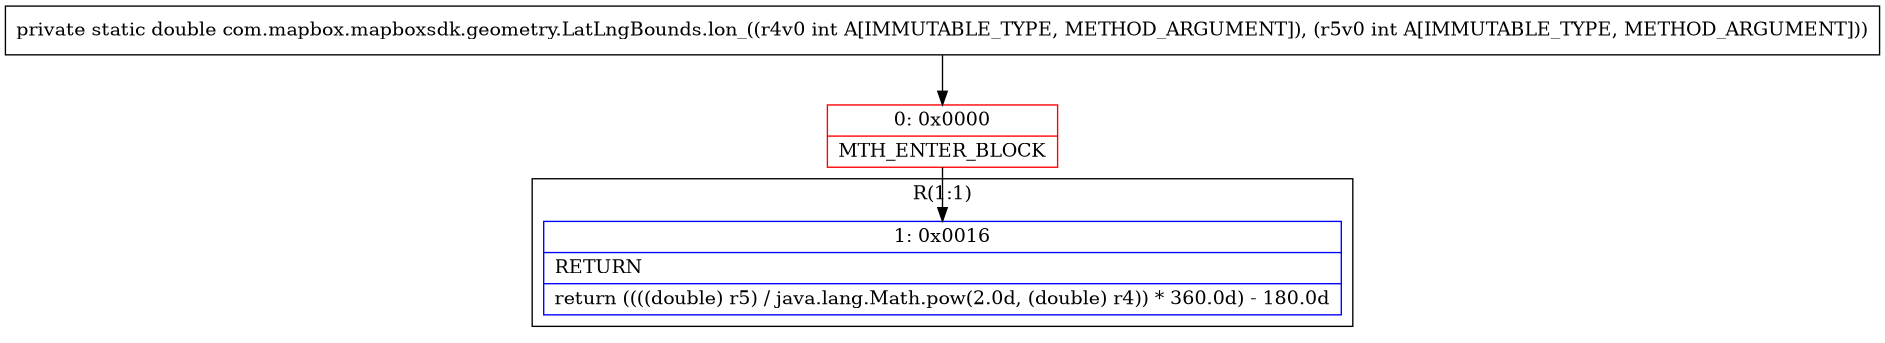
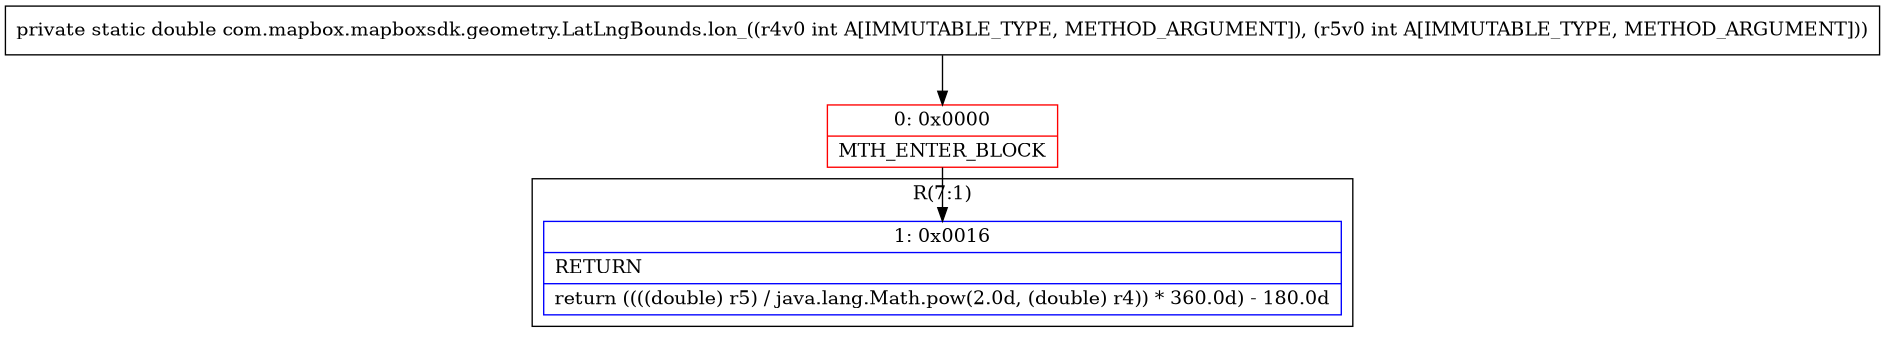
cluster "R(1:1)": label "R(1:1)" -> "R(7:1)"
